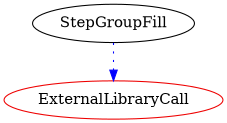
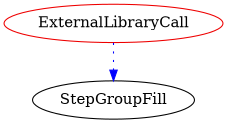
edge "StepGroupFill" -> "ExternalLibraryCall": reversed
